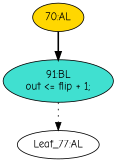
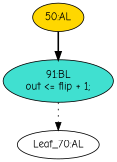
node "70:AL": label "70:AL" -> "50:AL"
node "Leaf_77:AL": label "Leaf_77:AL" -> "Leaf_70:AL"
